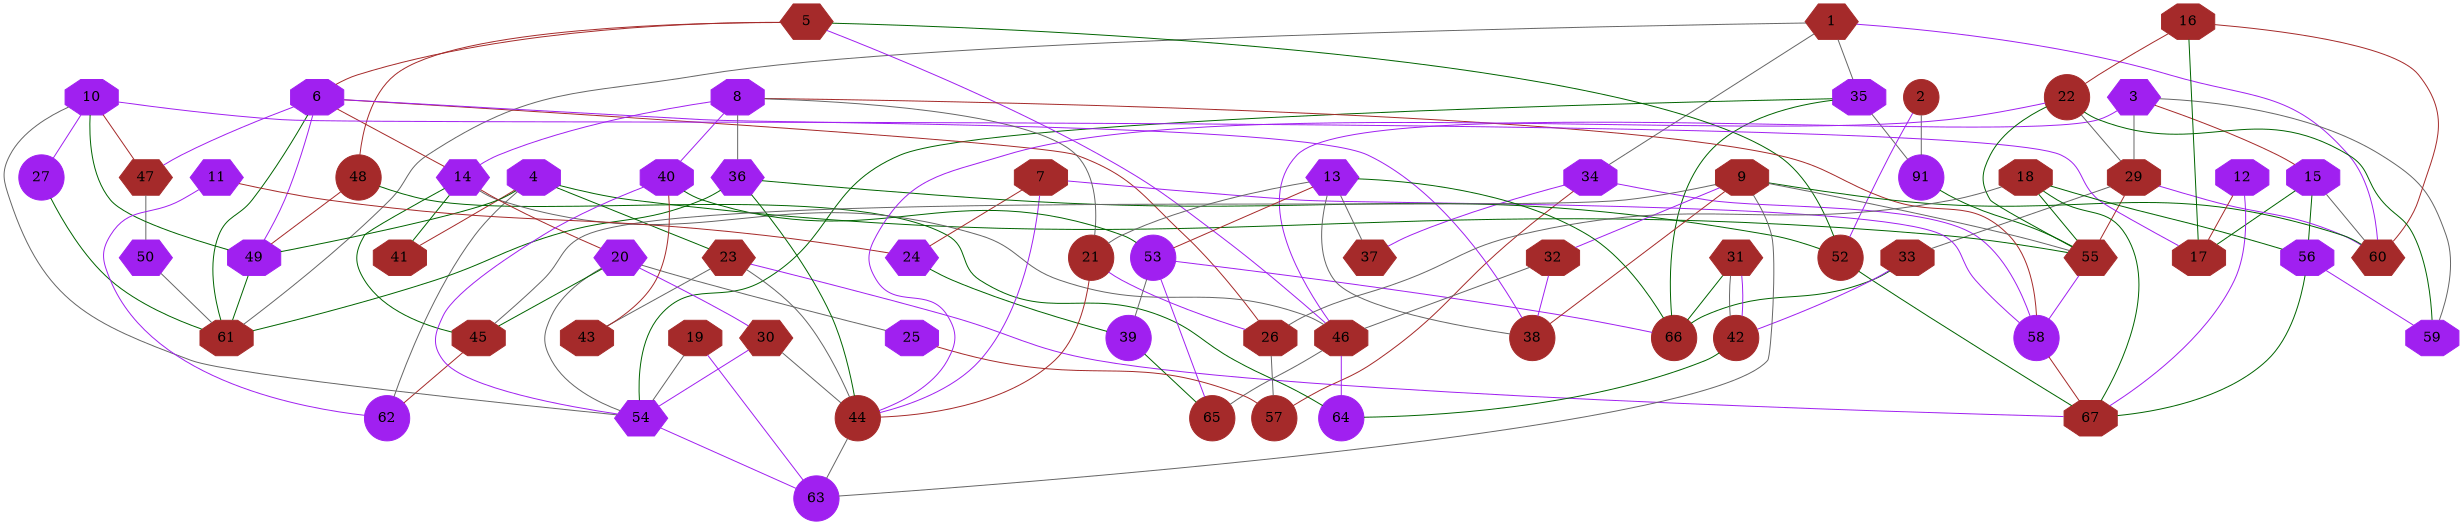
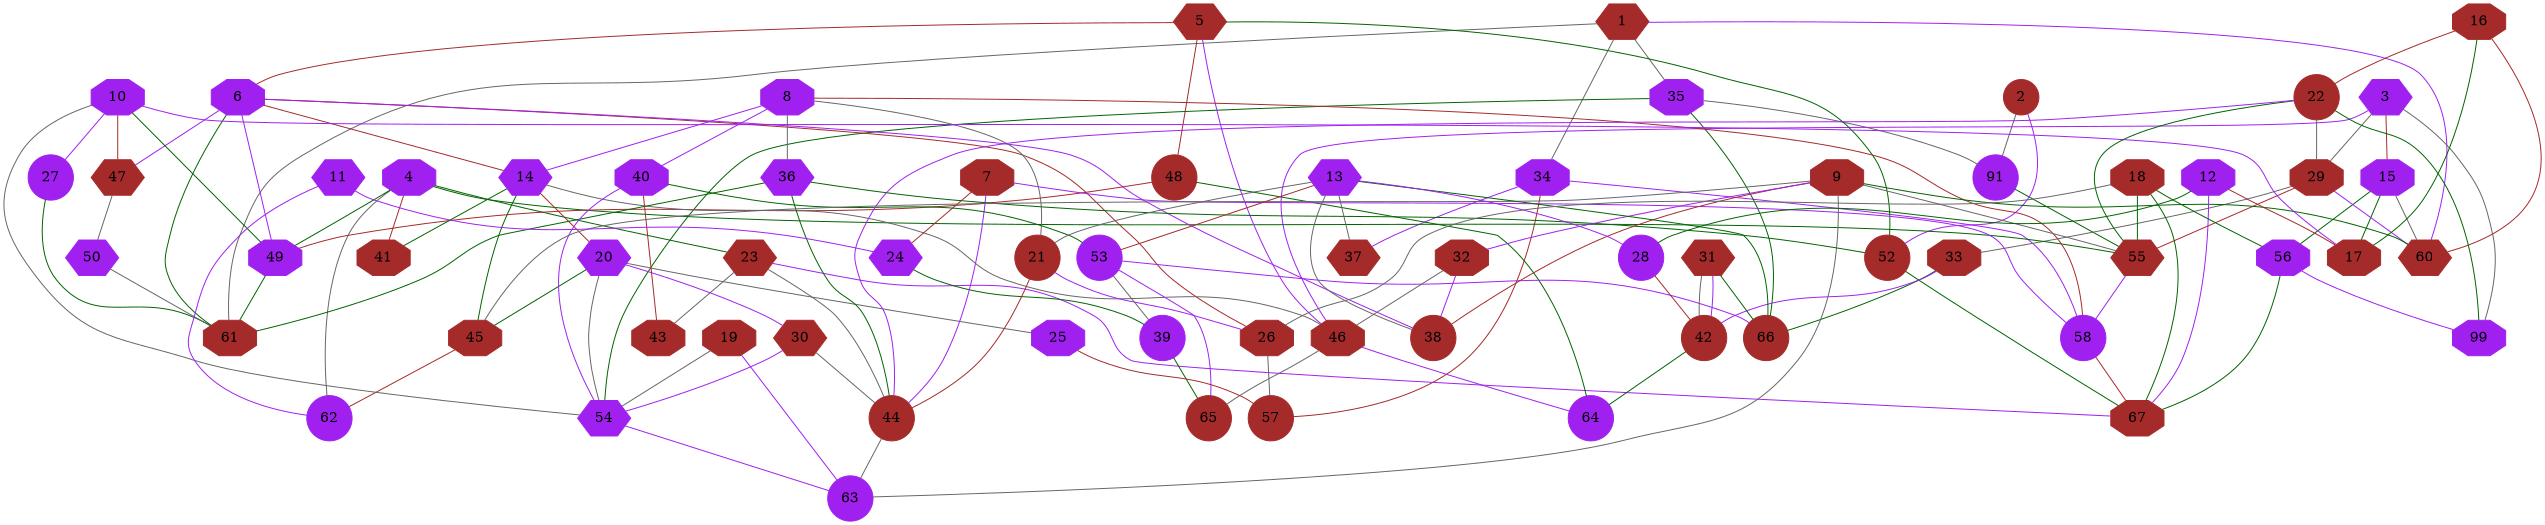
edge "11" -- "24": color brown -> purple
node "28": added
node "59": label "59" -> "99"
